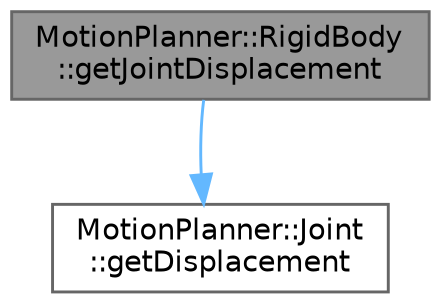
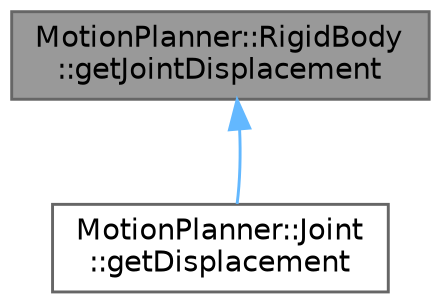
edge "MotionPlanner::RigidBody ::getJointDisplacement" -> "MotionPlanner::Joint ::getDisplacement": reversed
